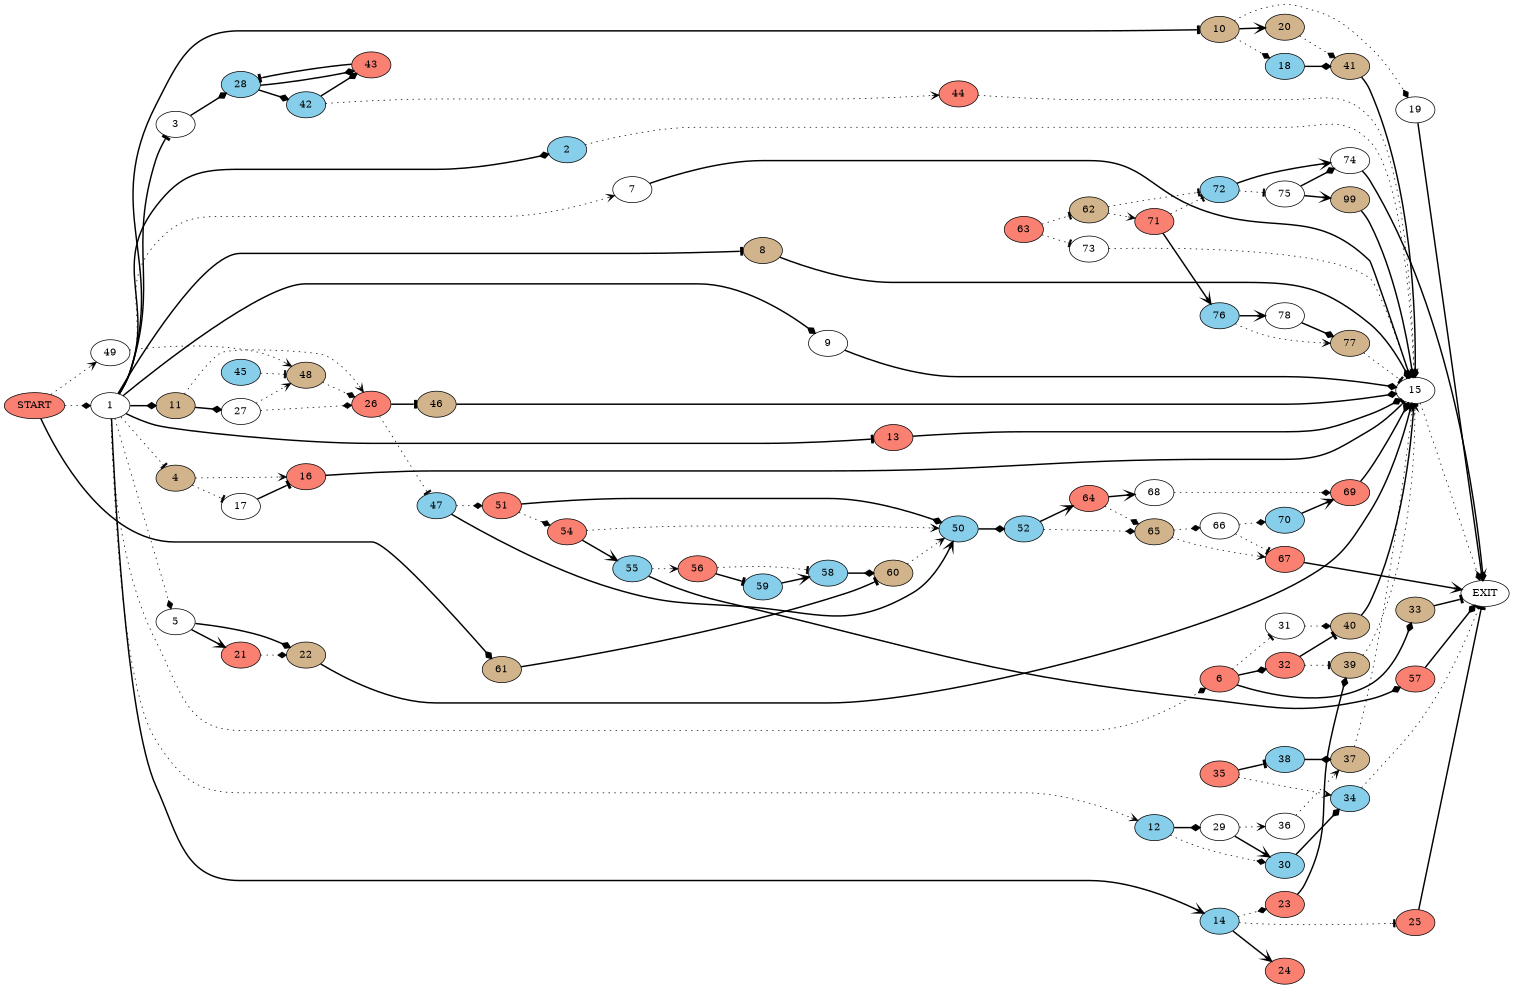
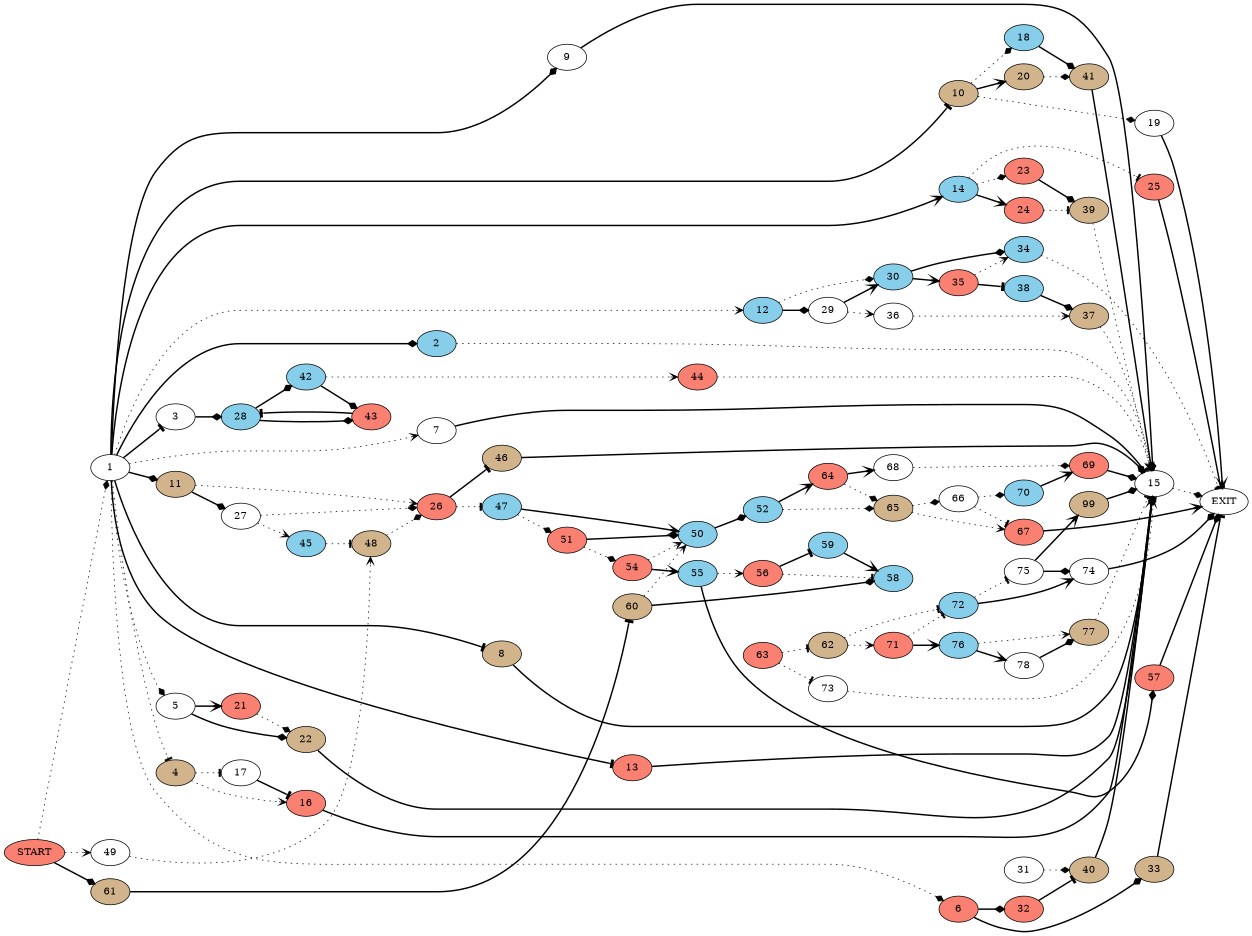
edge "30" -> "35": added
edge "27" -> "48": now "27" -> "45"
edge "58" -> "60": reversed
edge "6" -> "31": removed
edge "32" -> "39": now "24" -> "39"
